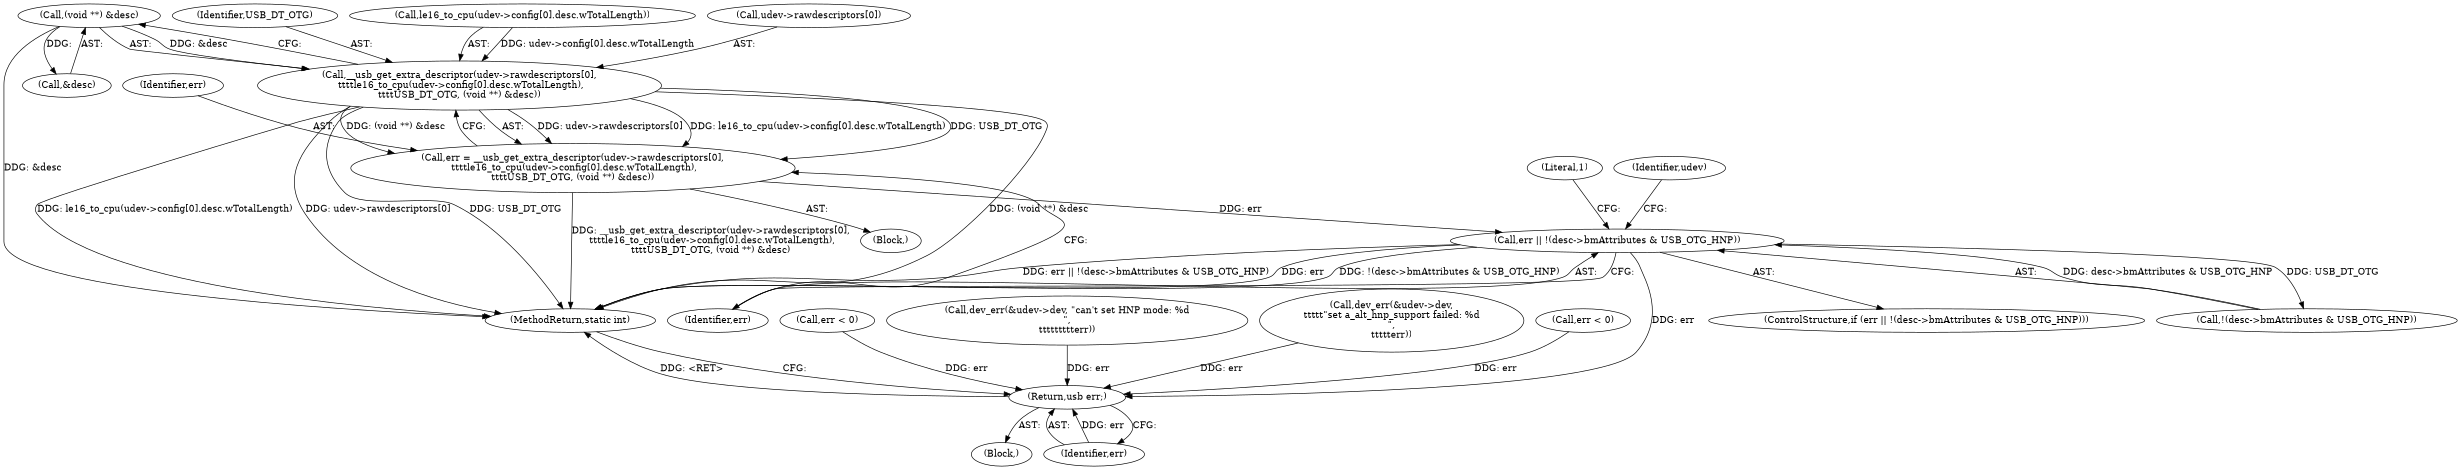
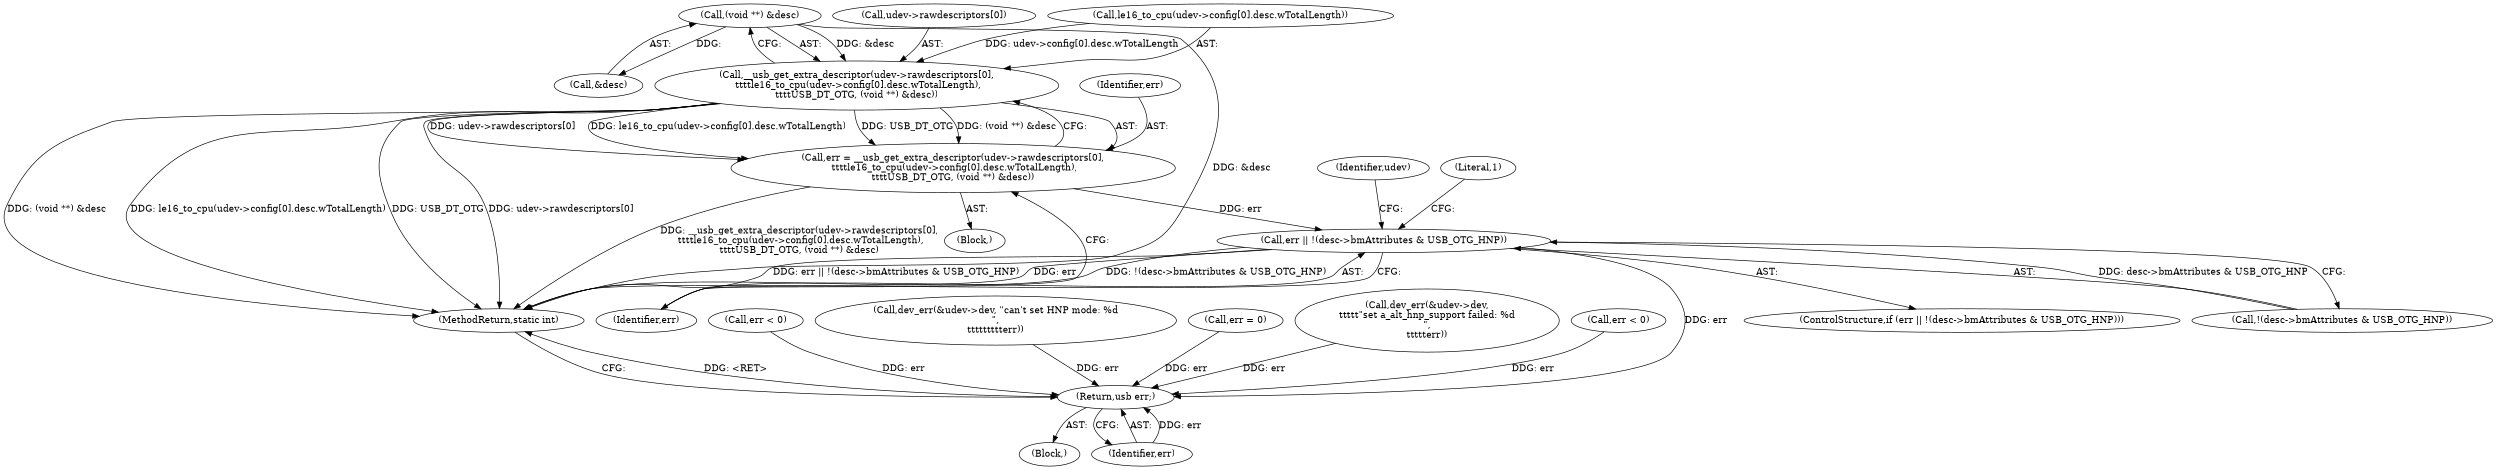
node "(Identifier,USB_DT_OTG)": removed
edge "(Call,err || !(desc->bmAttributes & USB_OTG_HNP))" -> "(Call,!(desc->bmAttributes & USB_OTG_HNP))": label "DDG: USB_DT_OTG" -> "CFG: "
node "(Call,err = 0)": added
